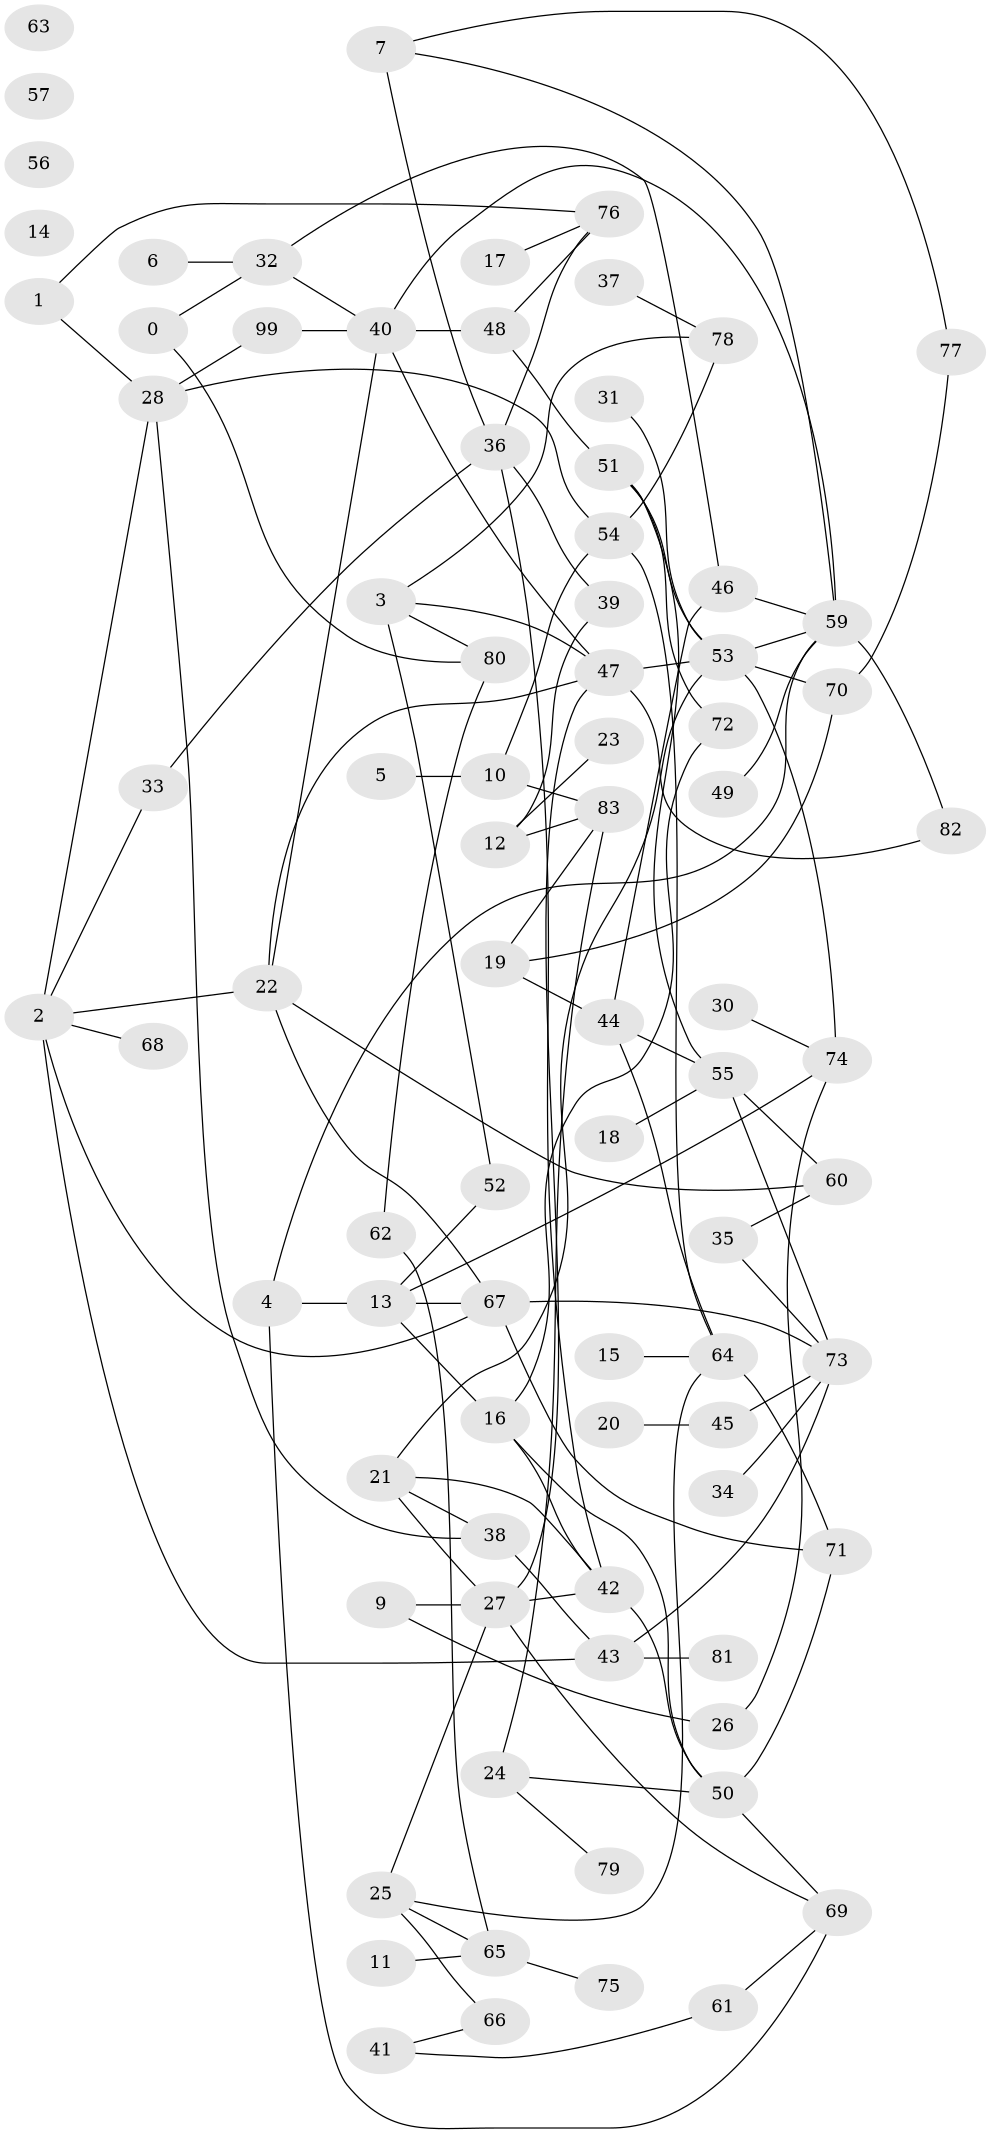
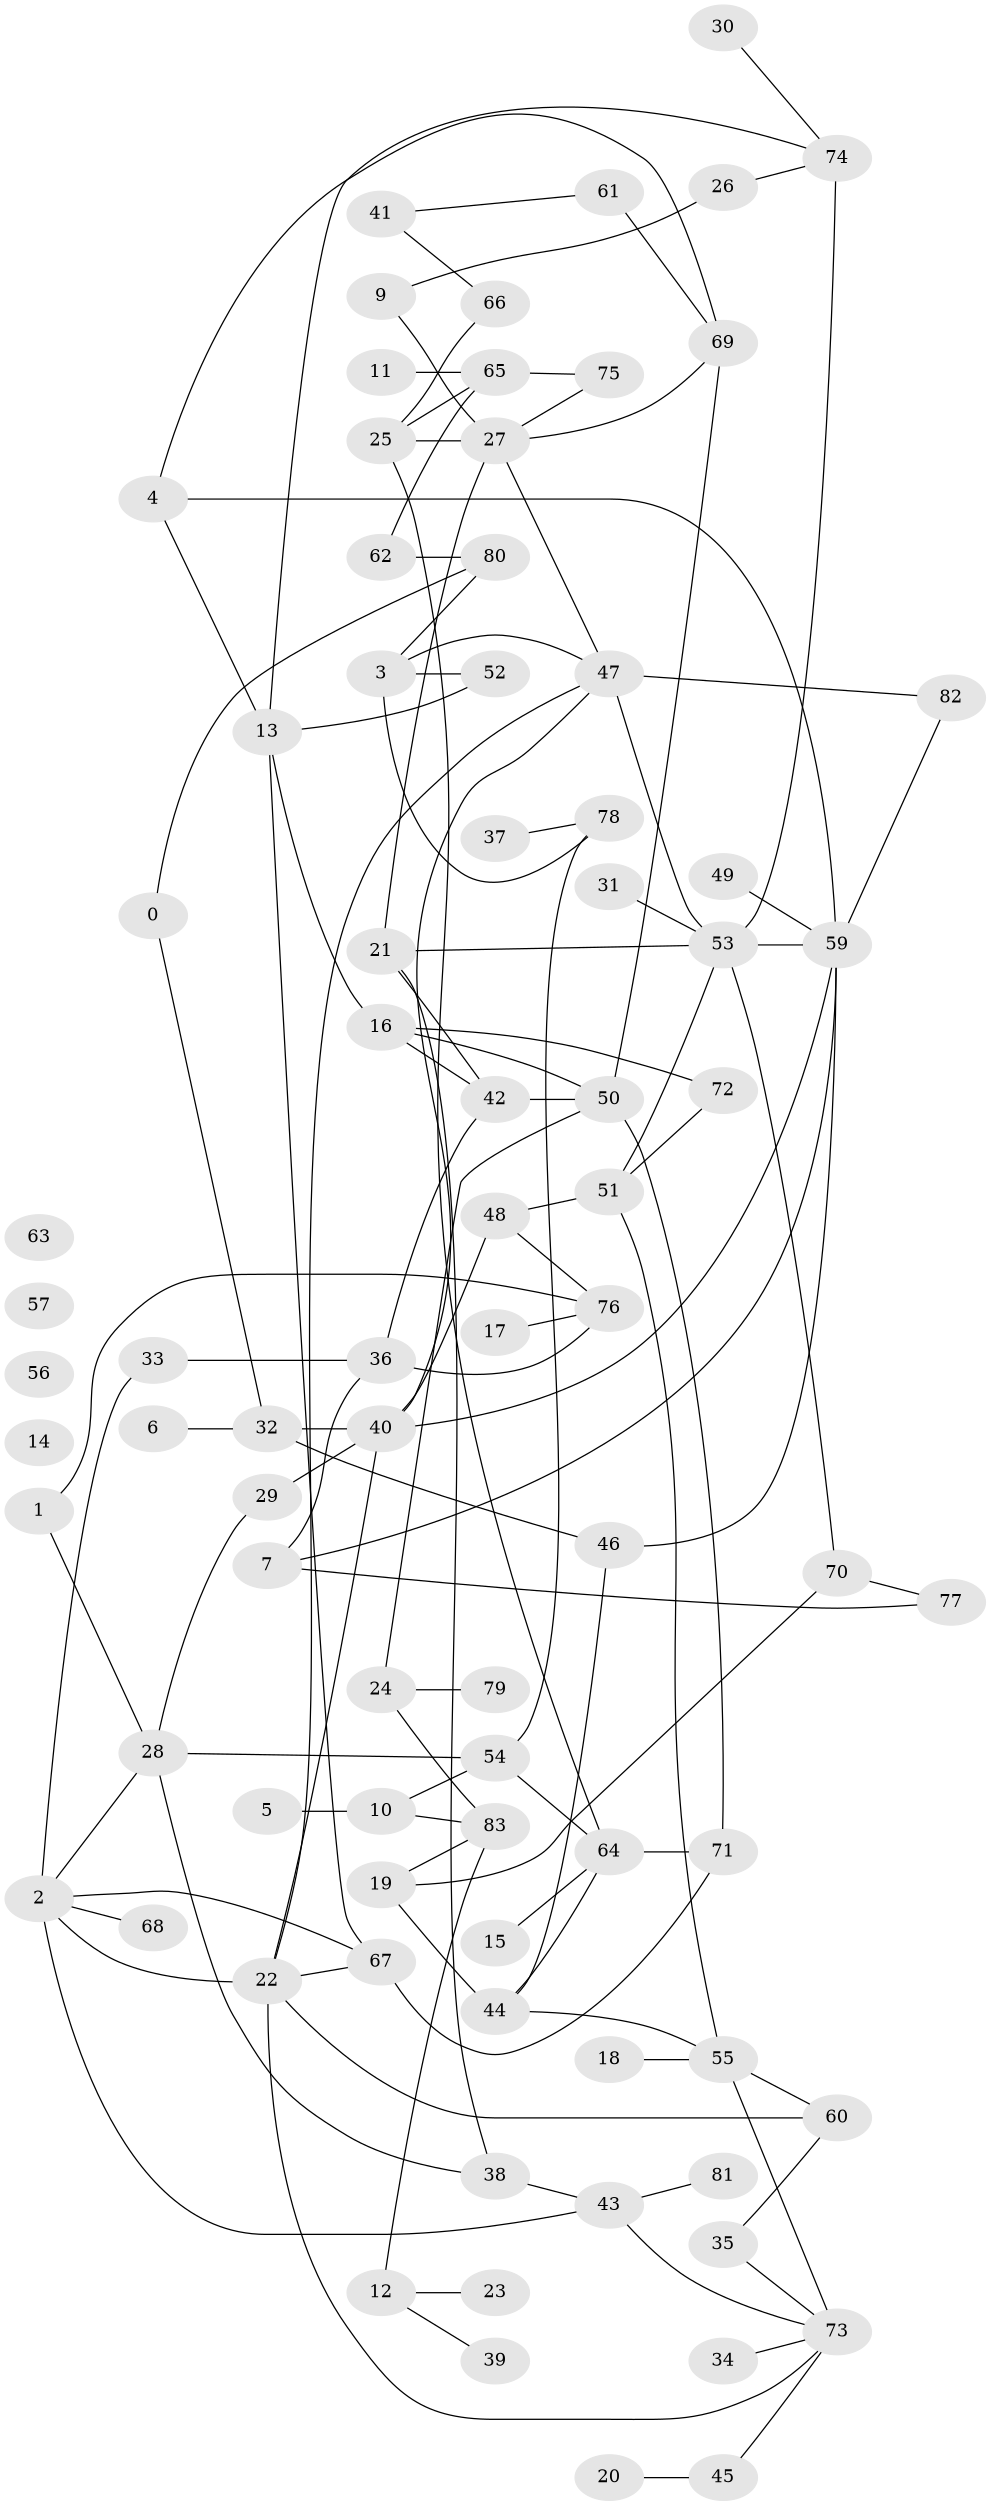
node "99": label "99" -> "29"
edge "36" -- "39": removed
edge "67" -- "73": now "22" -- "73"
edge "42" -- "27": now "75" -- "27"
